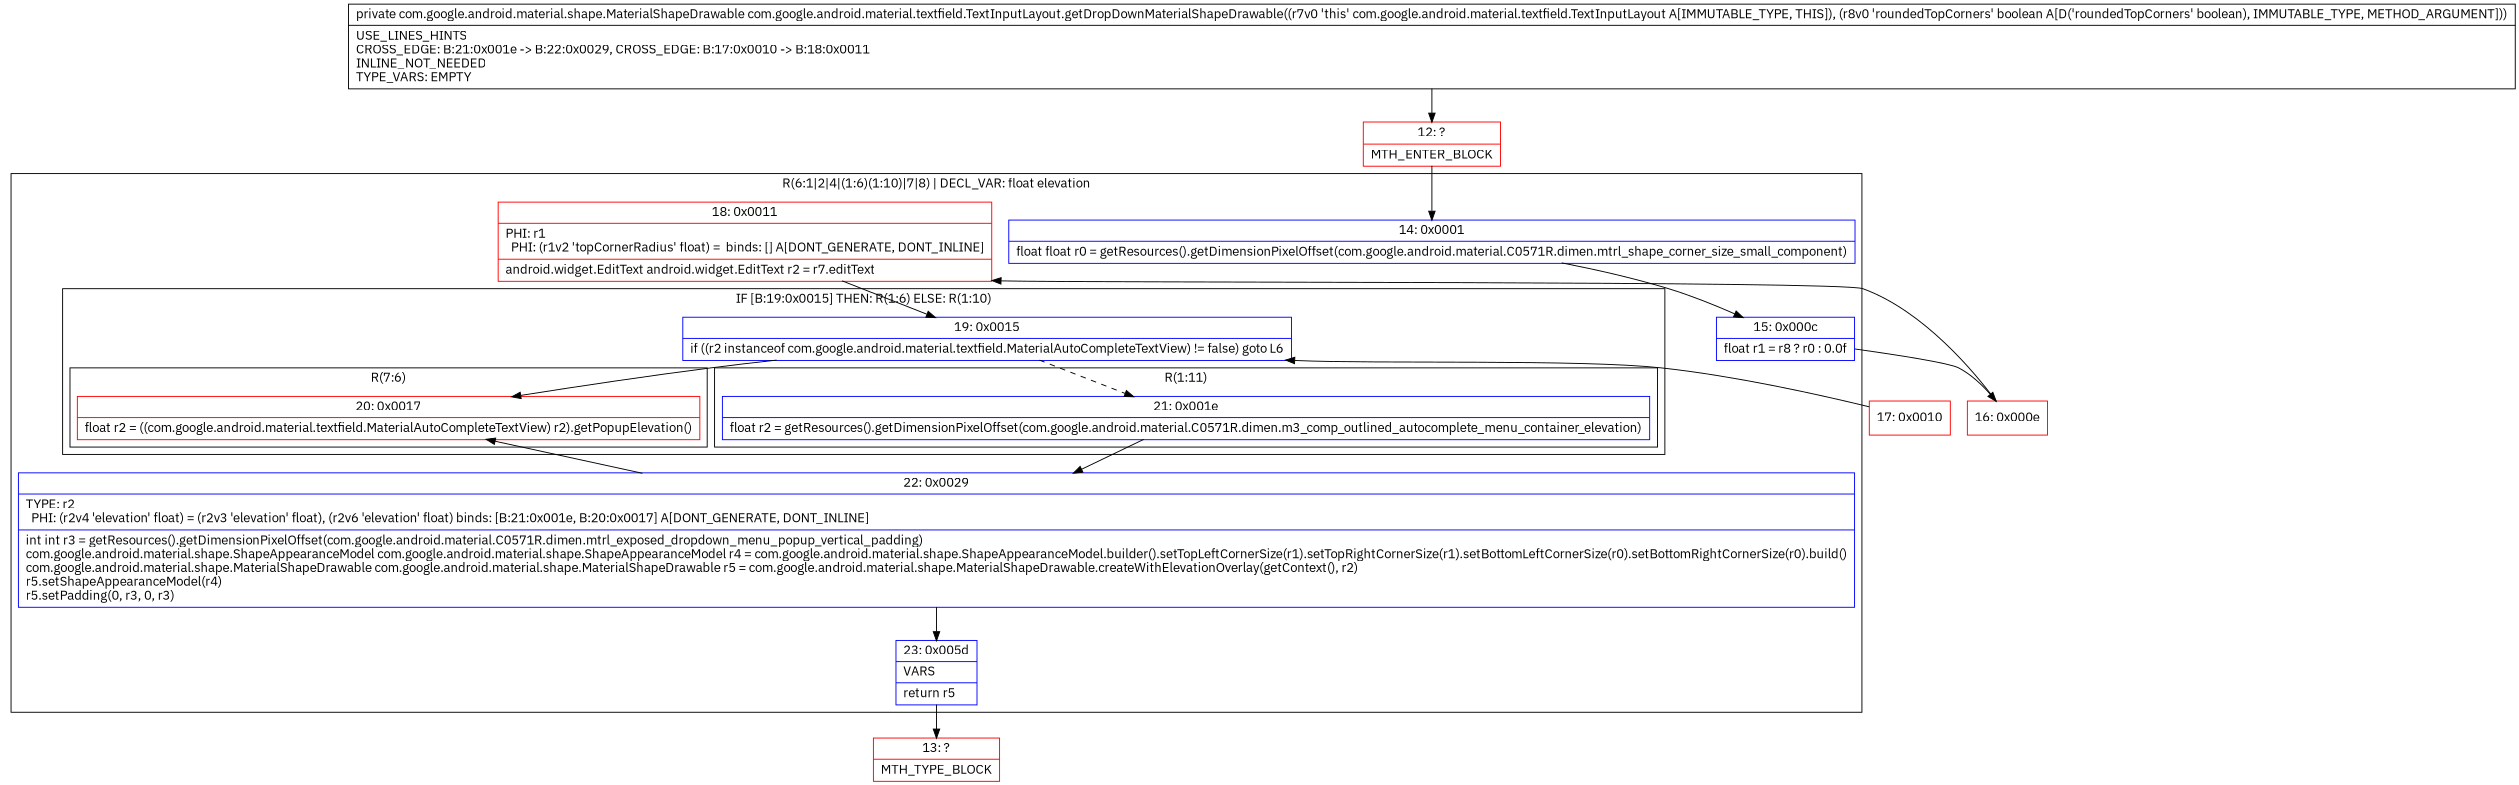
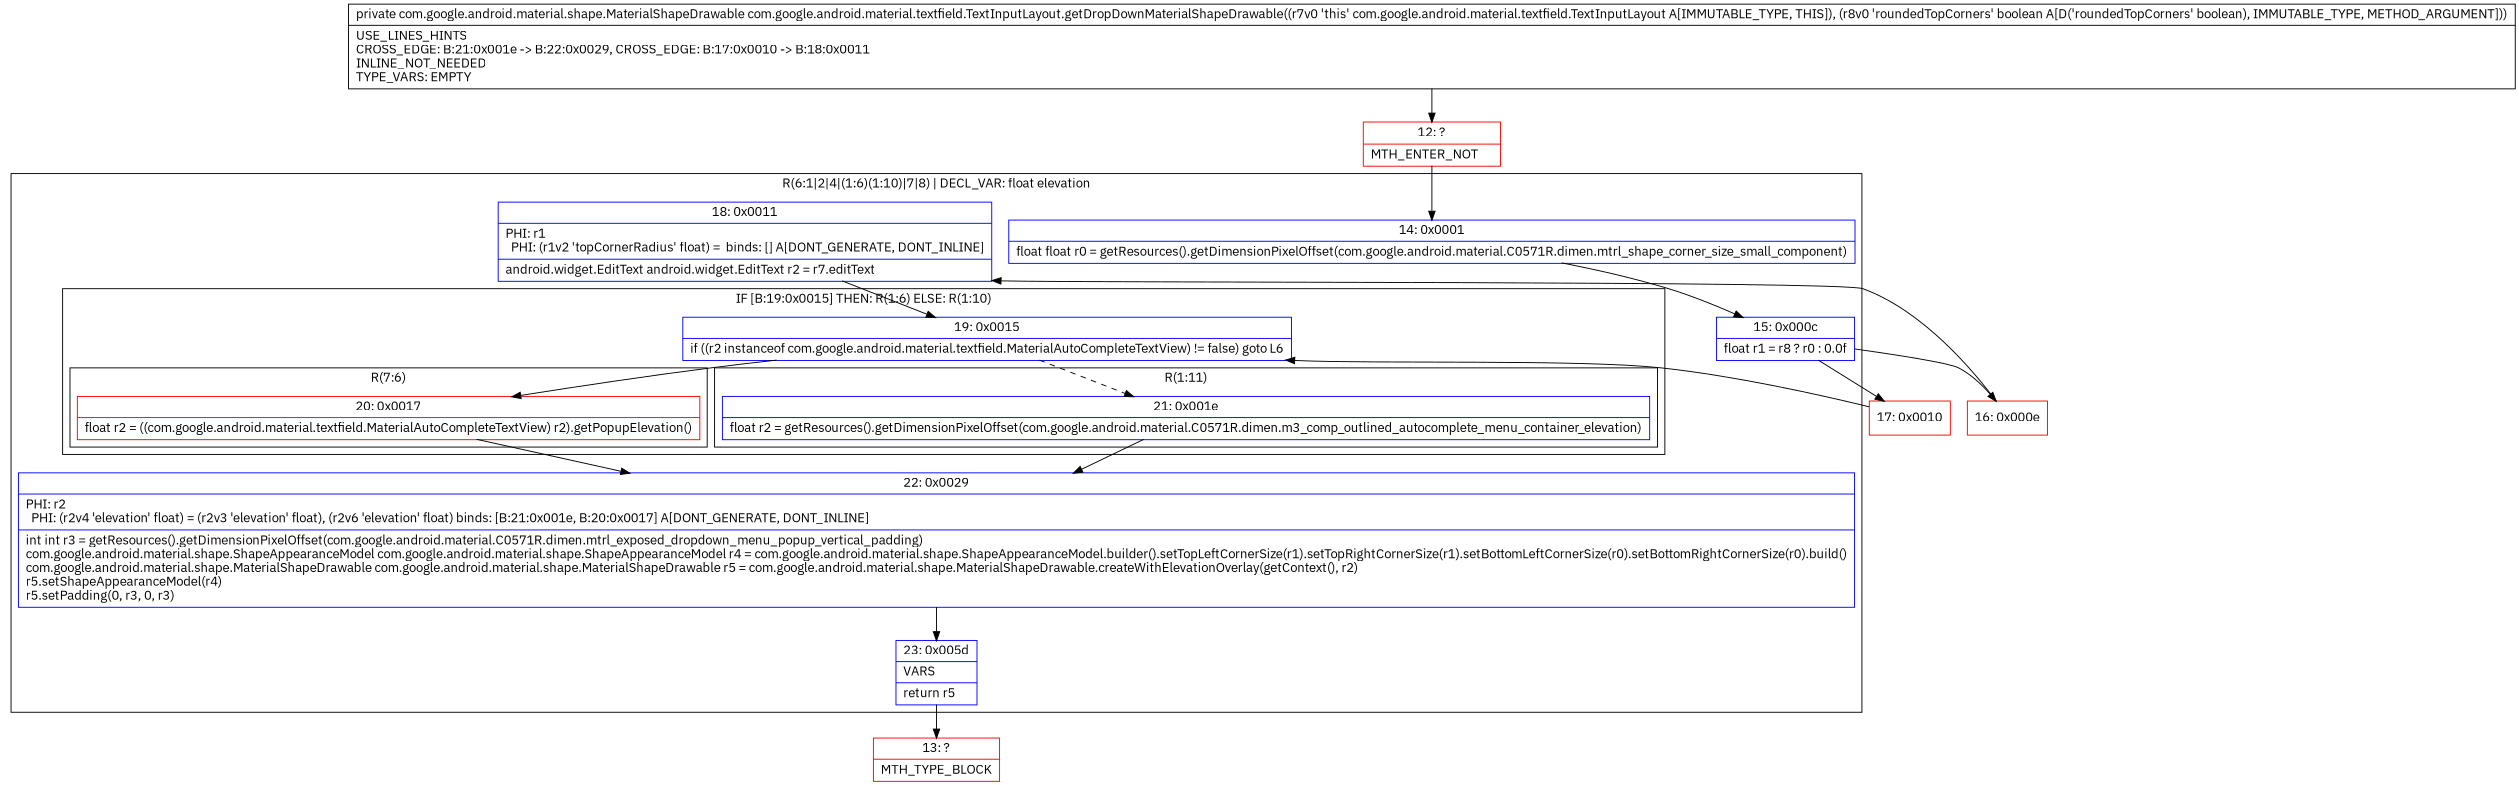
node "12: ?": text "MTH_ENTER_BLOCK" -> "MTH_ENTER_NOT"
node "18: 0x0011": color red -> blue
edge "15: 0x000c" -> "17: 0x0010": added
edge "22: 0x0029" -> "20: 0x0017": reversed
node "22: 0x0029": text "TYPE: r2" -> "PHI: r2"
